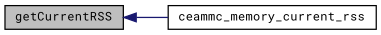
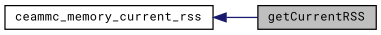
edge "ceammc_memory_current_rss" -> "getCurrentRSS": reversed
